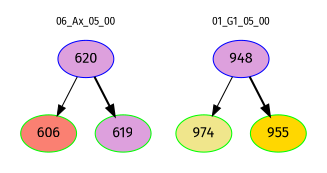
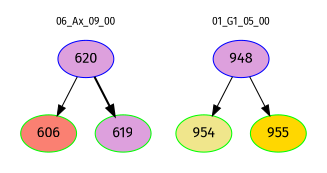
cluster "06_Ax_05_00": label "06_Ax_05_00" -> "06_Ax_09_00"
edge "948" -> "955": style bold -> solid
node "974": label "974" -> "954"
